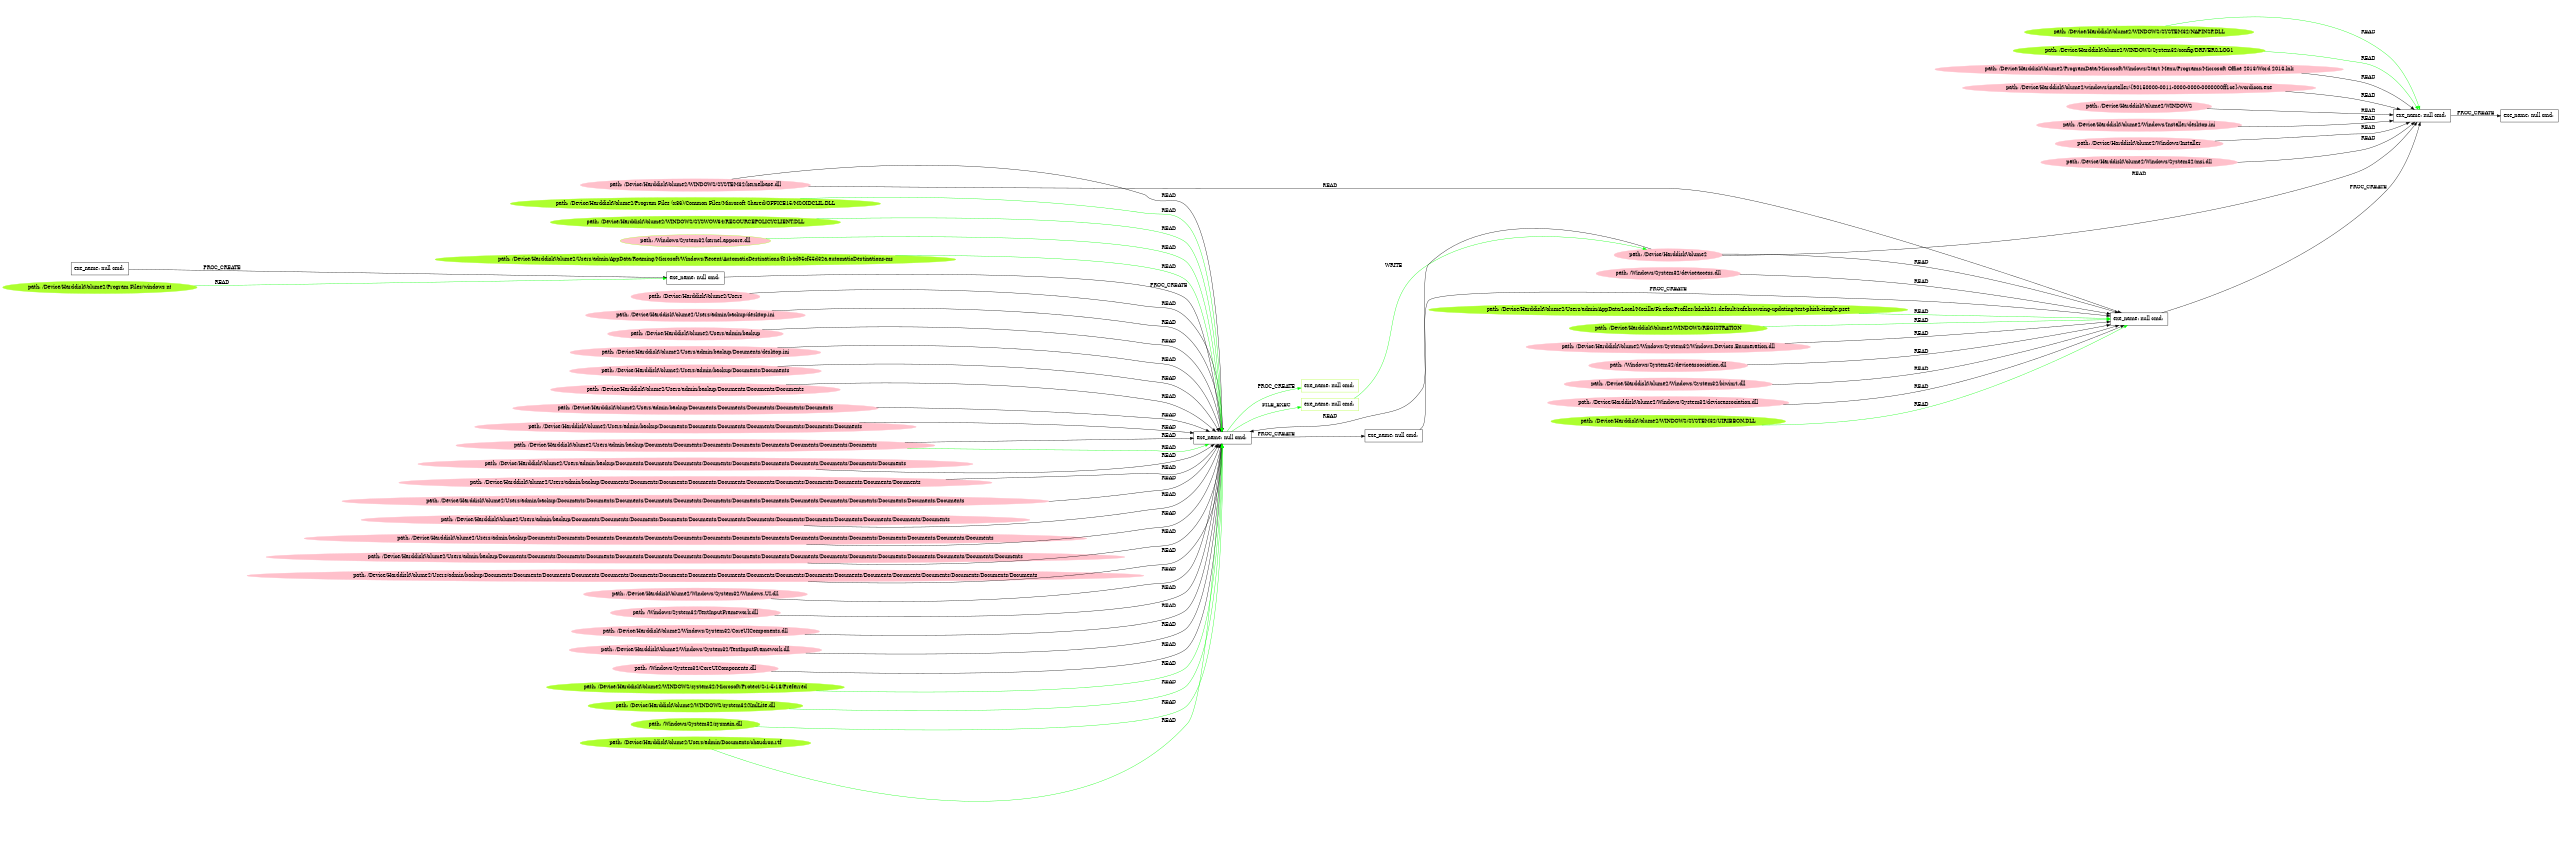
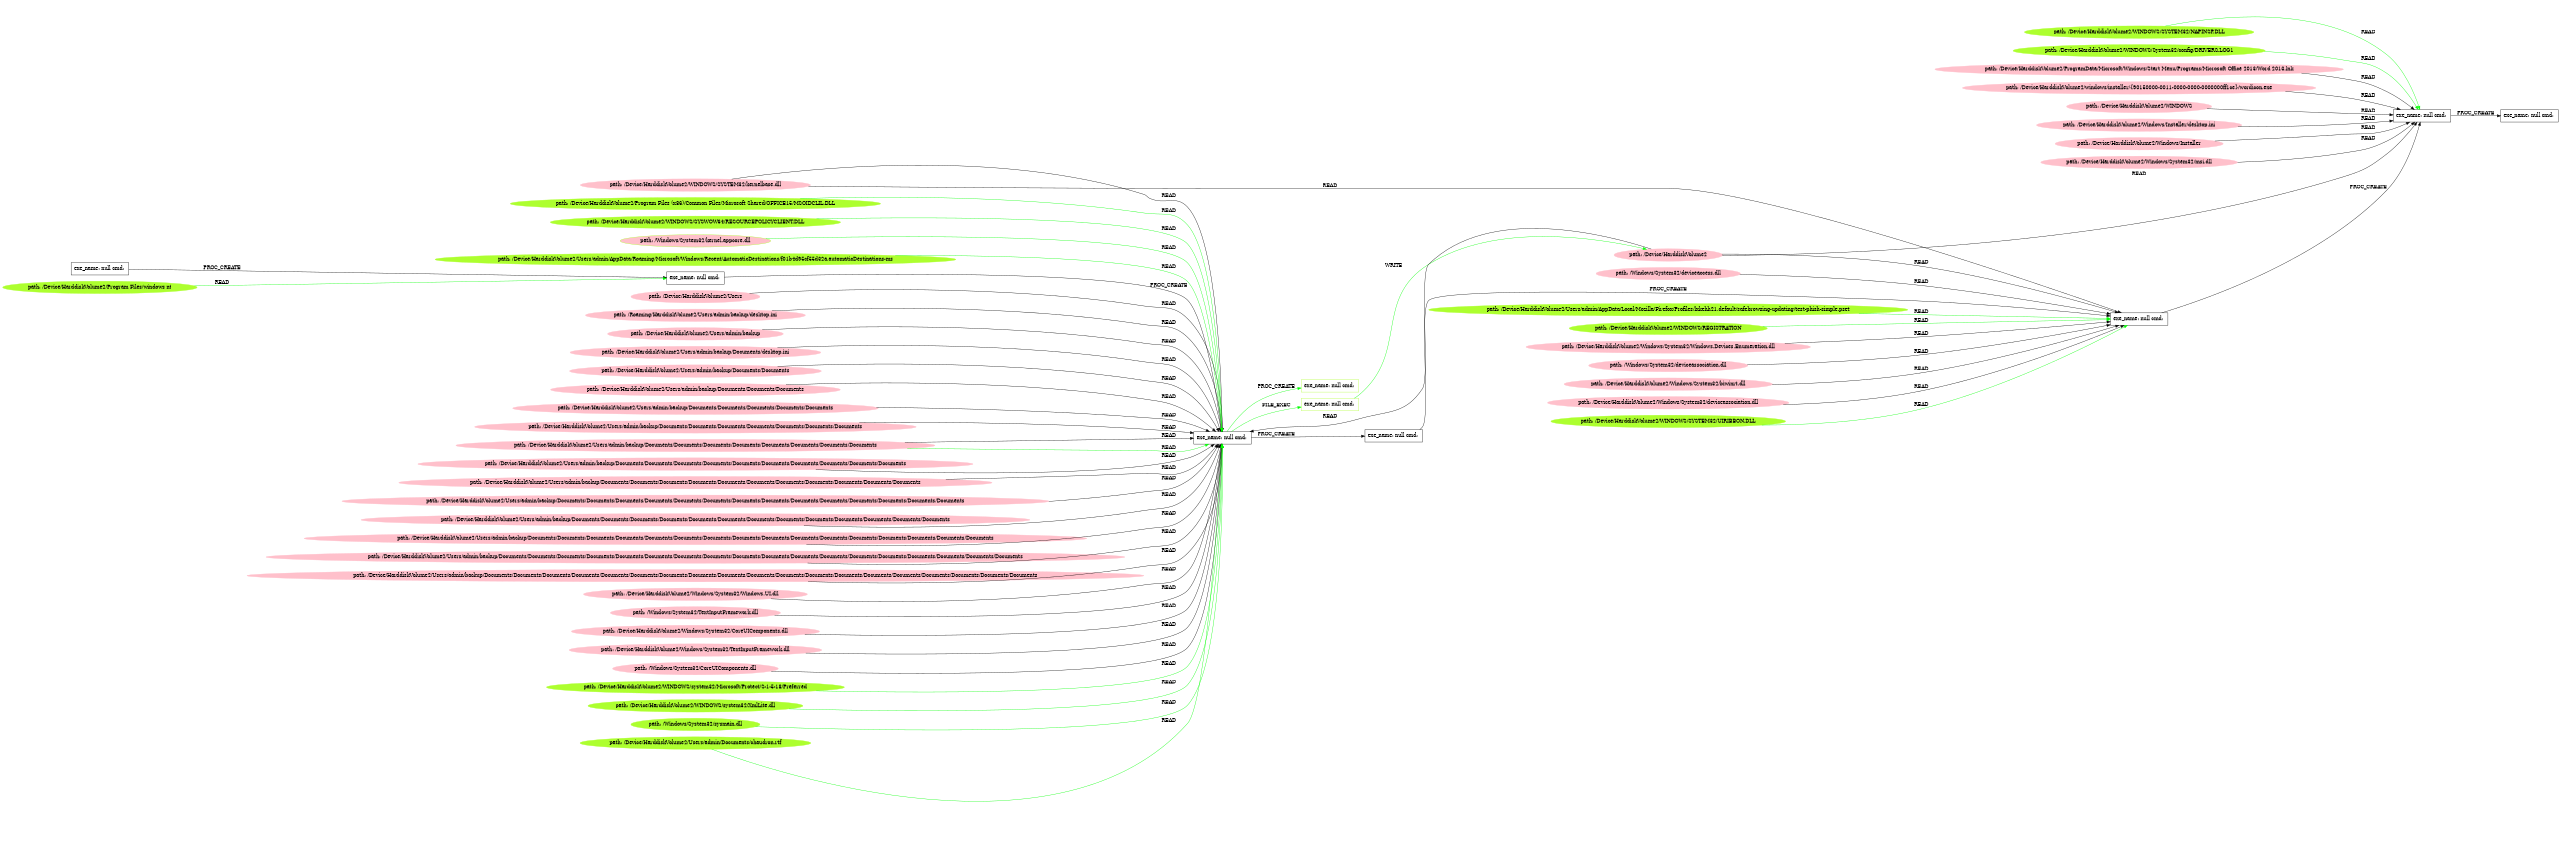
node "path: /Device/HarddiskVolume2/Users/admin/backup/desktop.ini": label "path: /Device/HarddiskVolume2/Users/admin/backup/desktop.ini" -> "path: /Roaming/HarddiskVolume2/Users/admin/backup/desktop.ini"
